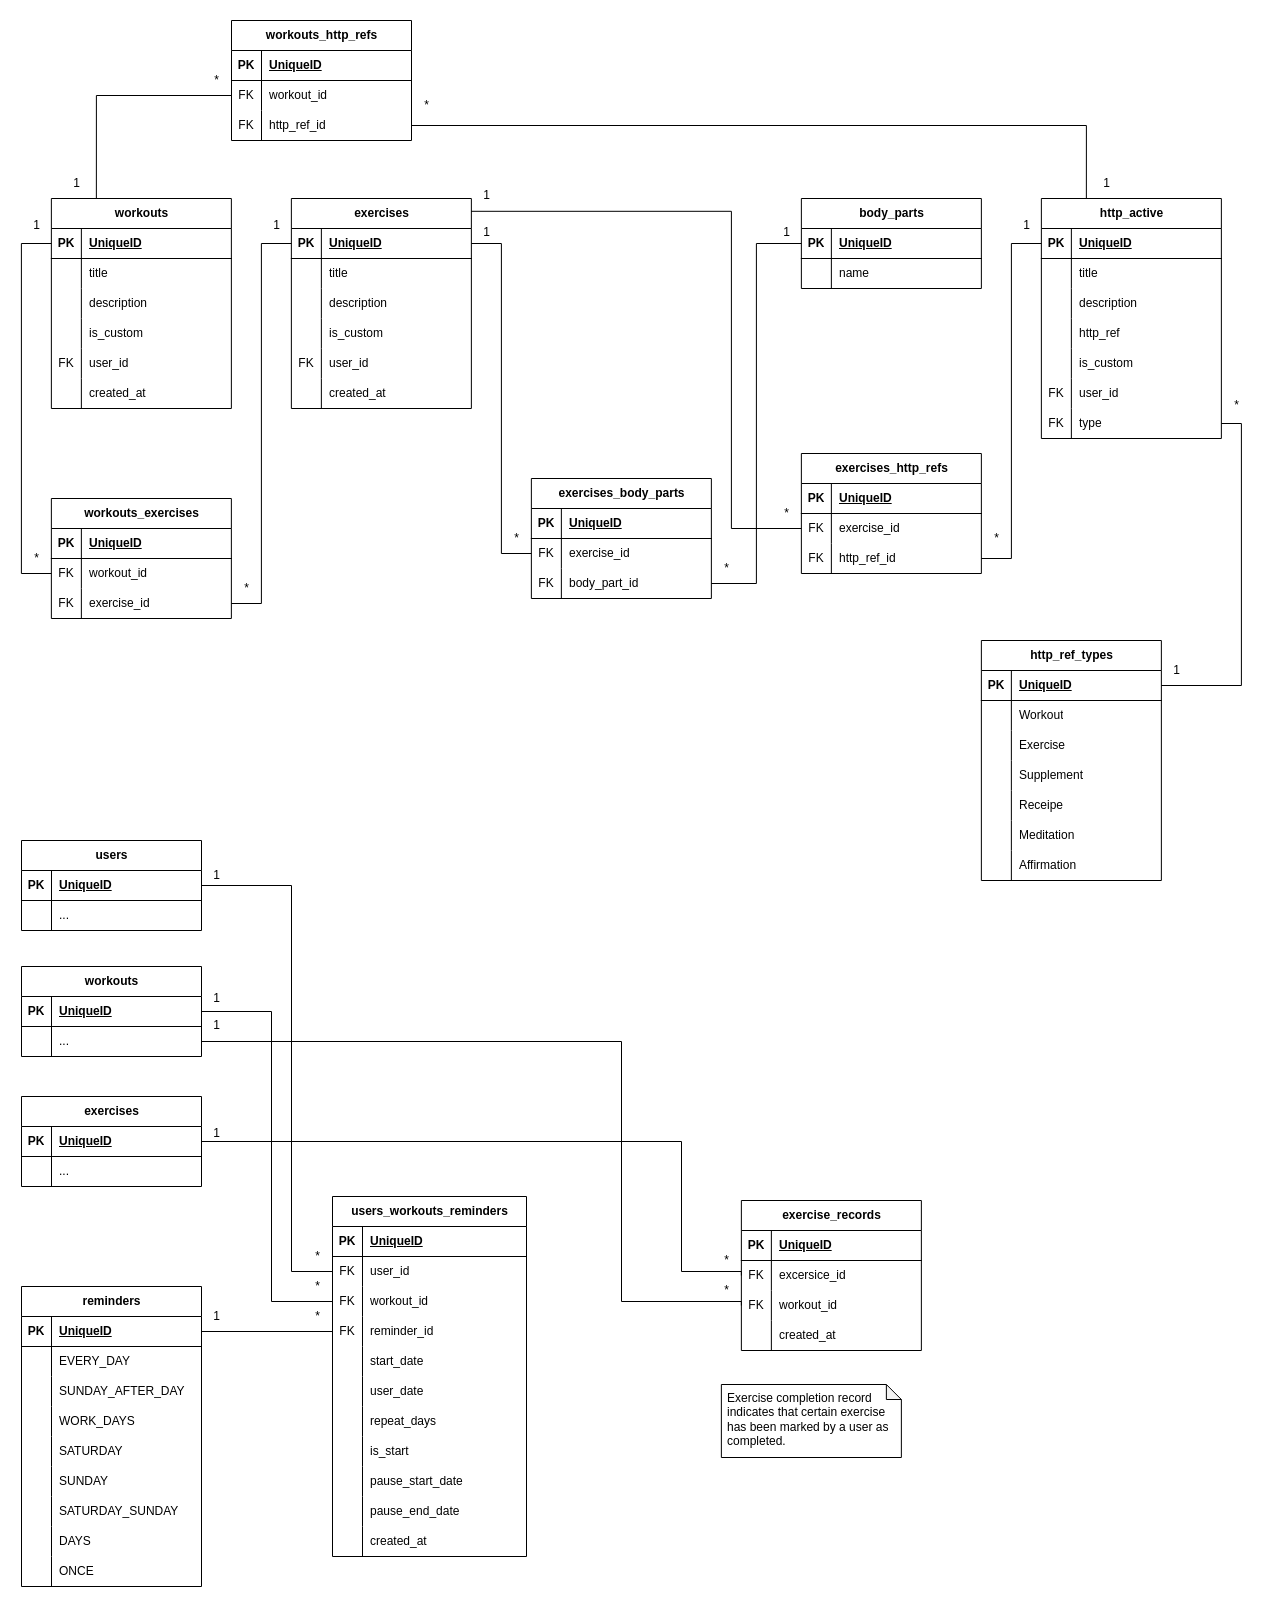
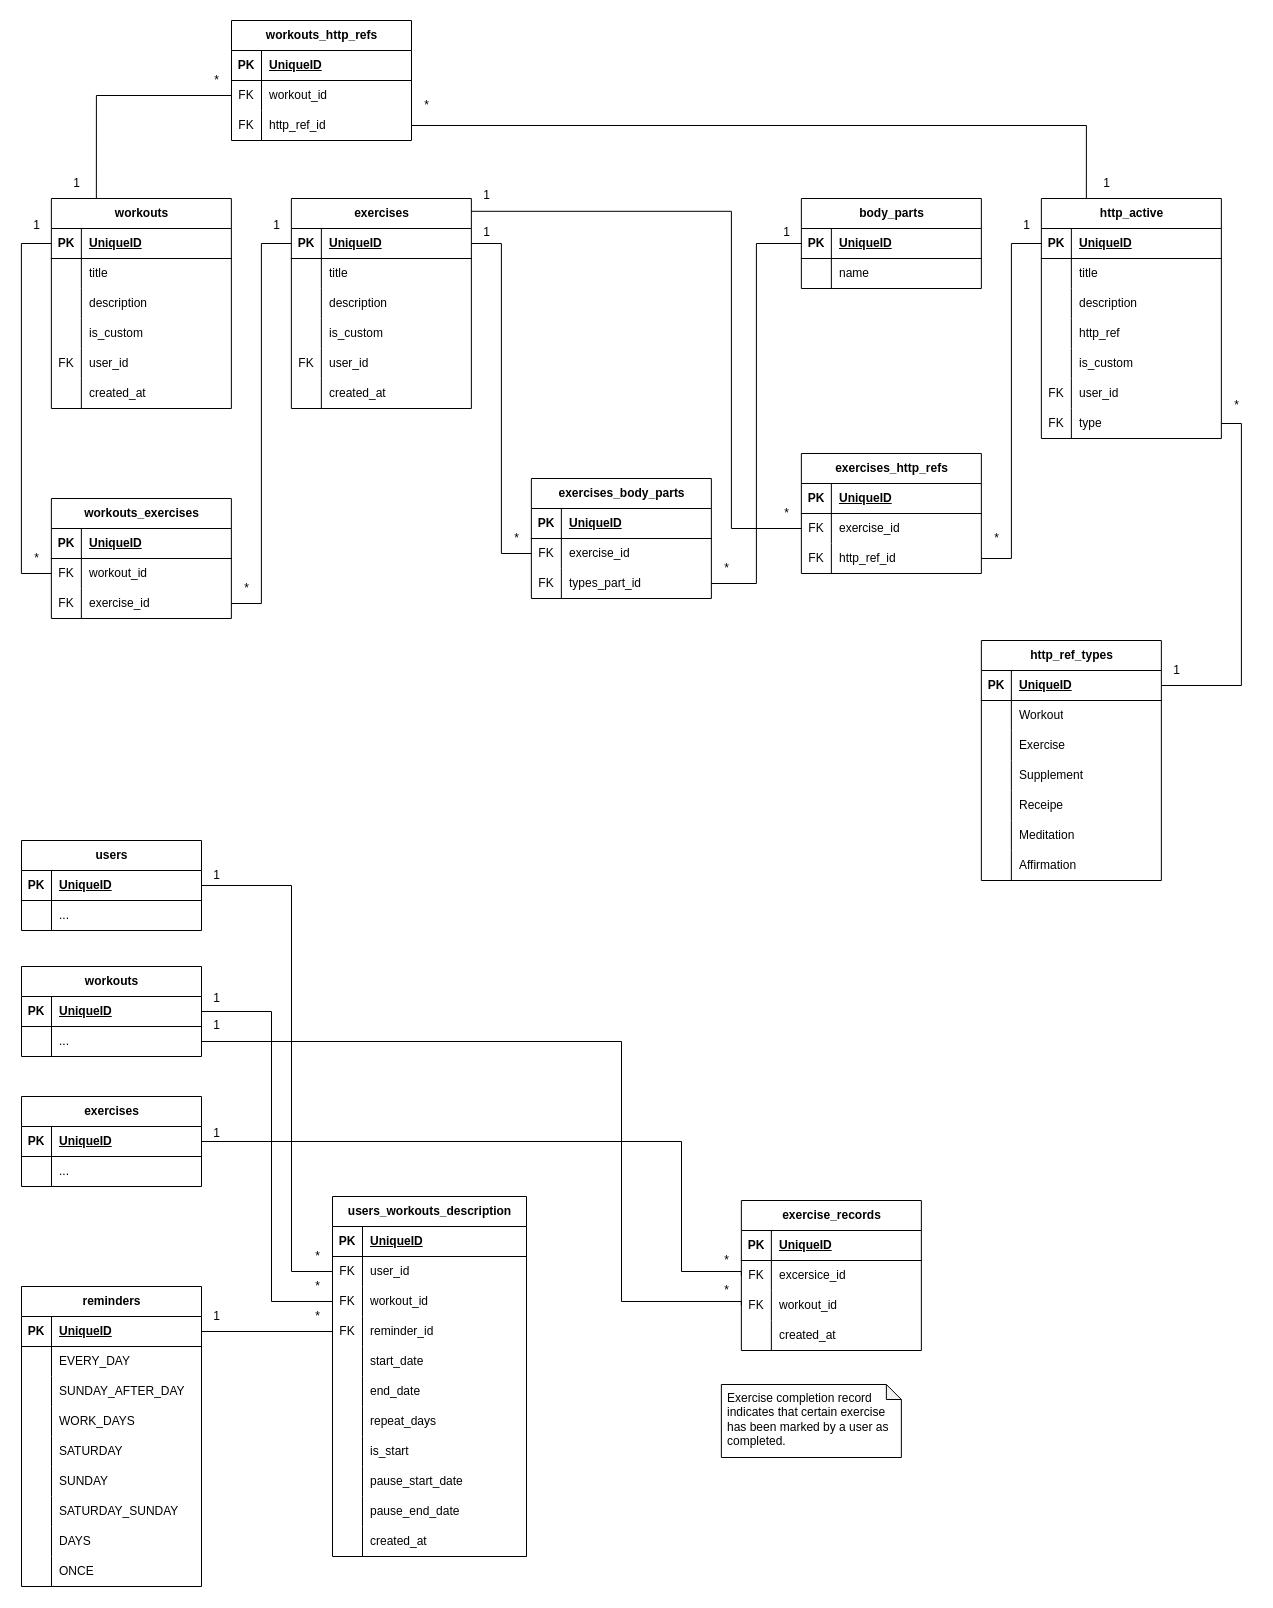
node "body_part_id": label "body_part_id" -> "types_part_id"
node "users_workouts_reminders": label "users_workouts_reminders" -> "users_workouts_description"
node "user_date": label "user_date" -> "end_date"
